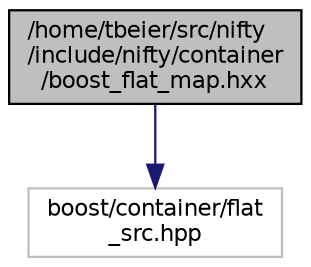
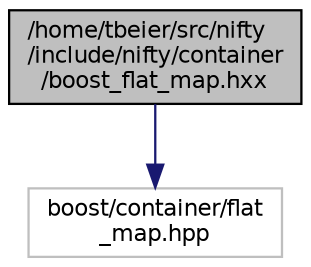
node "boost/container/flat _src.hpp": label "boost/container/flat _src.hpp" -> "boost/container/flat _map.hpp"
